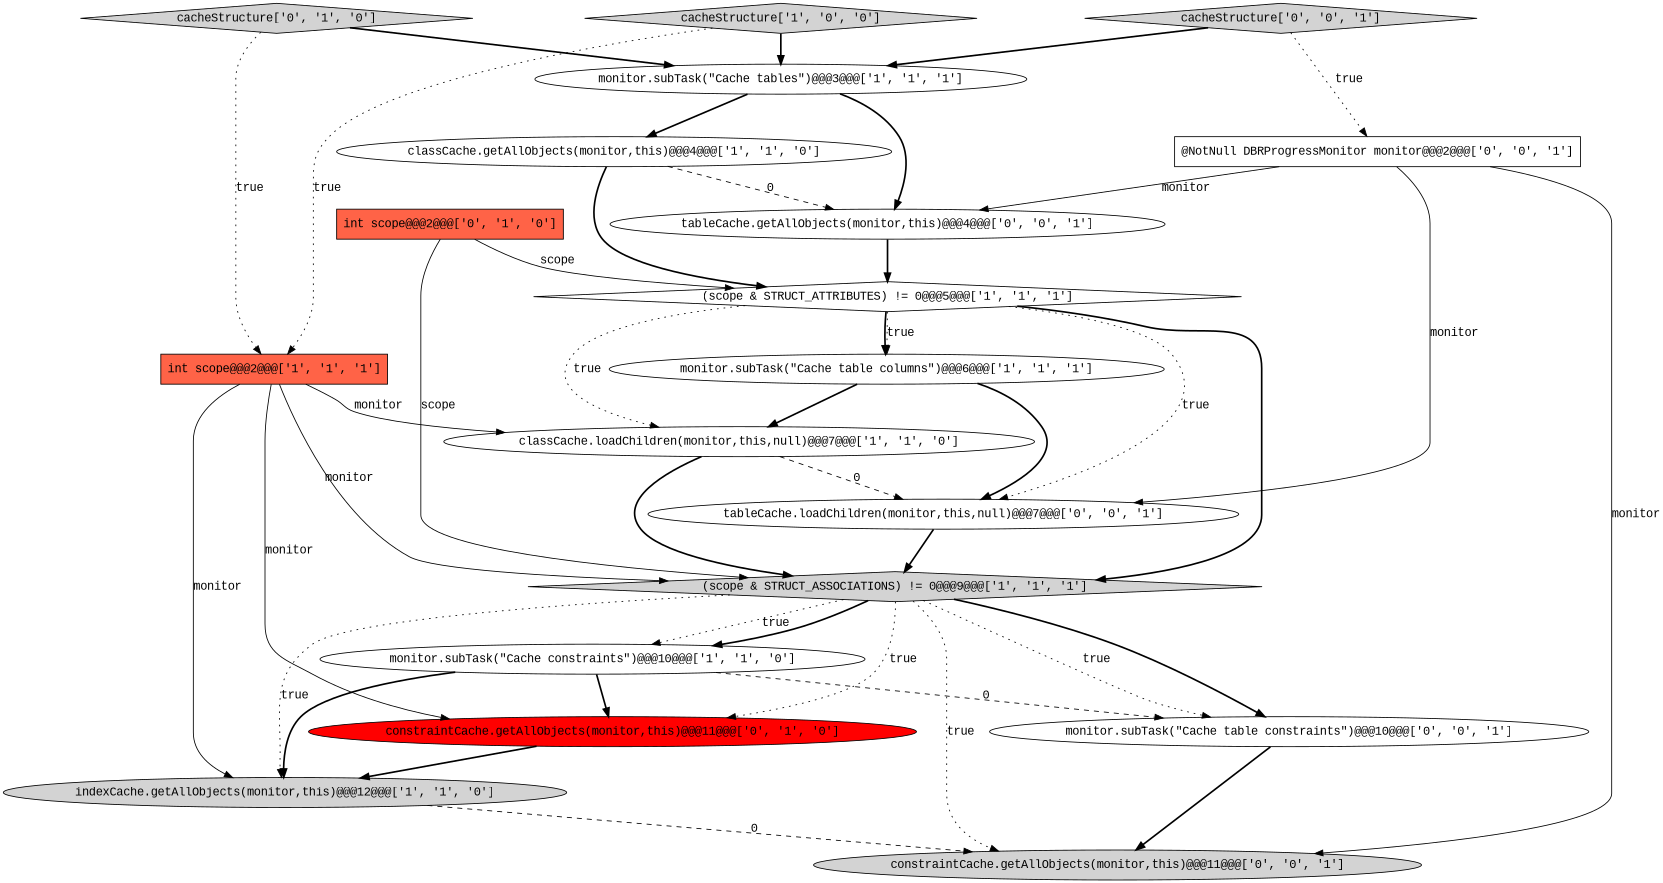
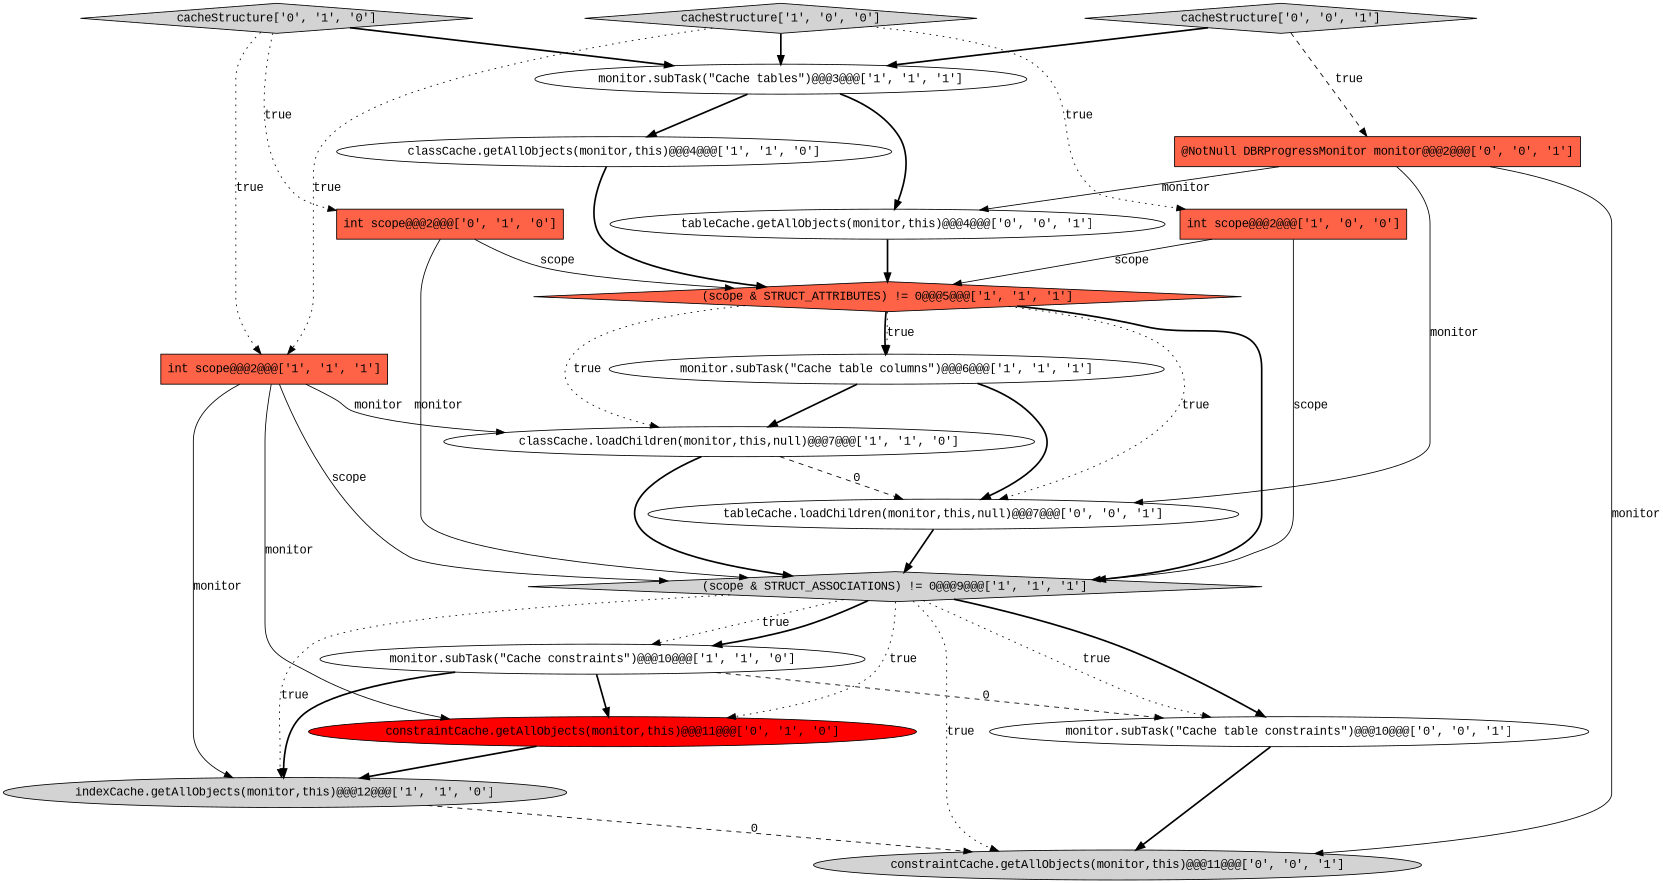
edge "cacheStructure['0', '0', '1']" -> "@NotNull DBRProgressMonitor monitor@@@2@@@['0', '0', '1']": style dotted -> dashed
edge "cacheStructure['0', '1', '0']" -> "int scope@@@2@@@['0', '1', '0']": added, label "true"
node "@NotNull DBRProgressMonitor monitor@@@2@@@['0', '0', '1']": fillcolor white -> tomato
edge "classCache.getAllObjects(monitor,this)@@@4@@@['1', '1', '0']" -> "tableCache.getAllObjects(monitor,this)@@@4@@@['0', '0', '1']": removed, label "0"
node "int scope@@@2@@@['1', '0', '0']": added
node "(scope & STRUCT_ATTRIBUTES) != 0@@@5@@@['1', '1', '1']": fillcolor white -> tomato
edge "int scope@@@2@@@['0', '1', '0']" -> "(scope & STRUCT_ASSOCIATIONS) != 0@@@9@@@['1', '1', '1']": label "scope" -> "monitor"
edge "int scope@@@2@@@['1', '1', '1']" -> "(scope & STRUCT_ASSOCIATIONS) != 0@@@9@@@['1', '1', '1']": label "monitor" -> "scope"
